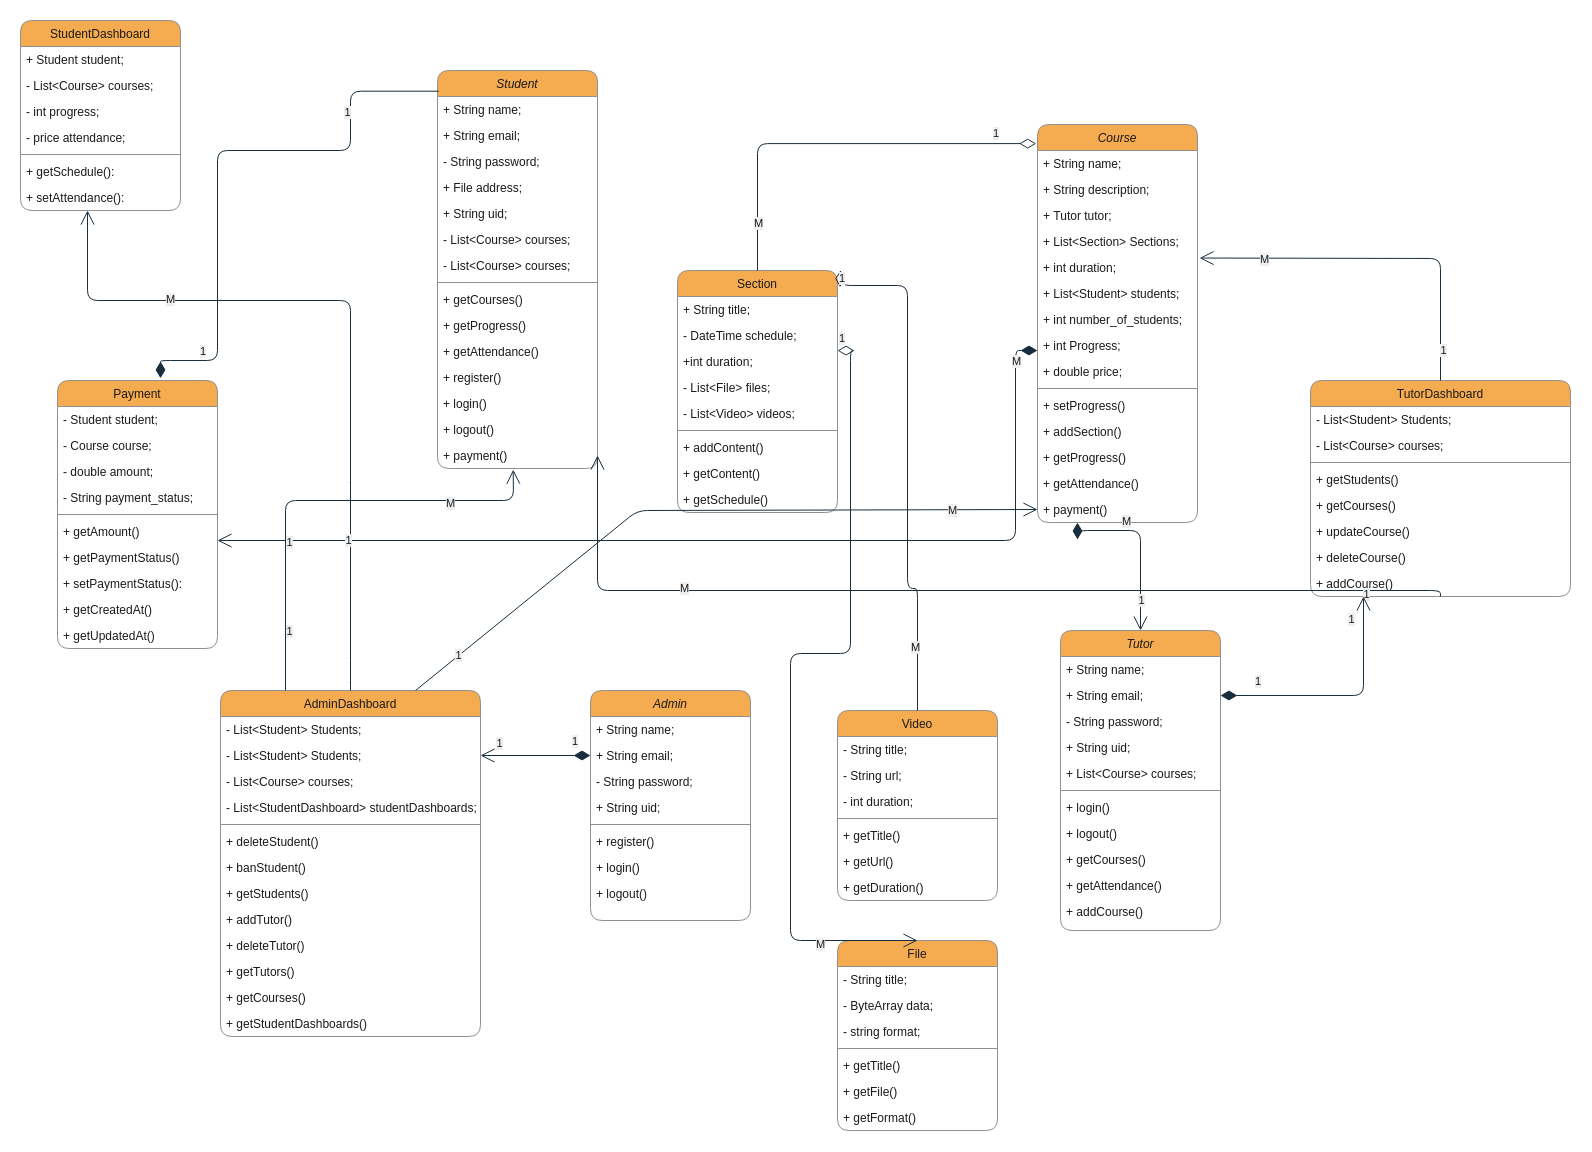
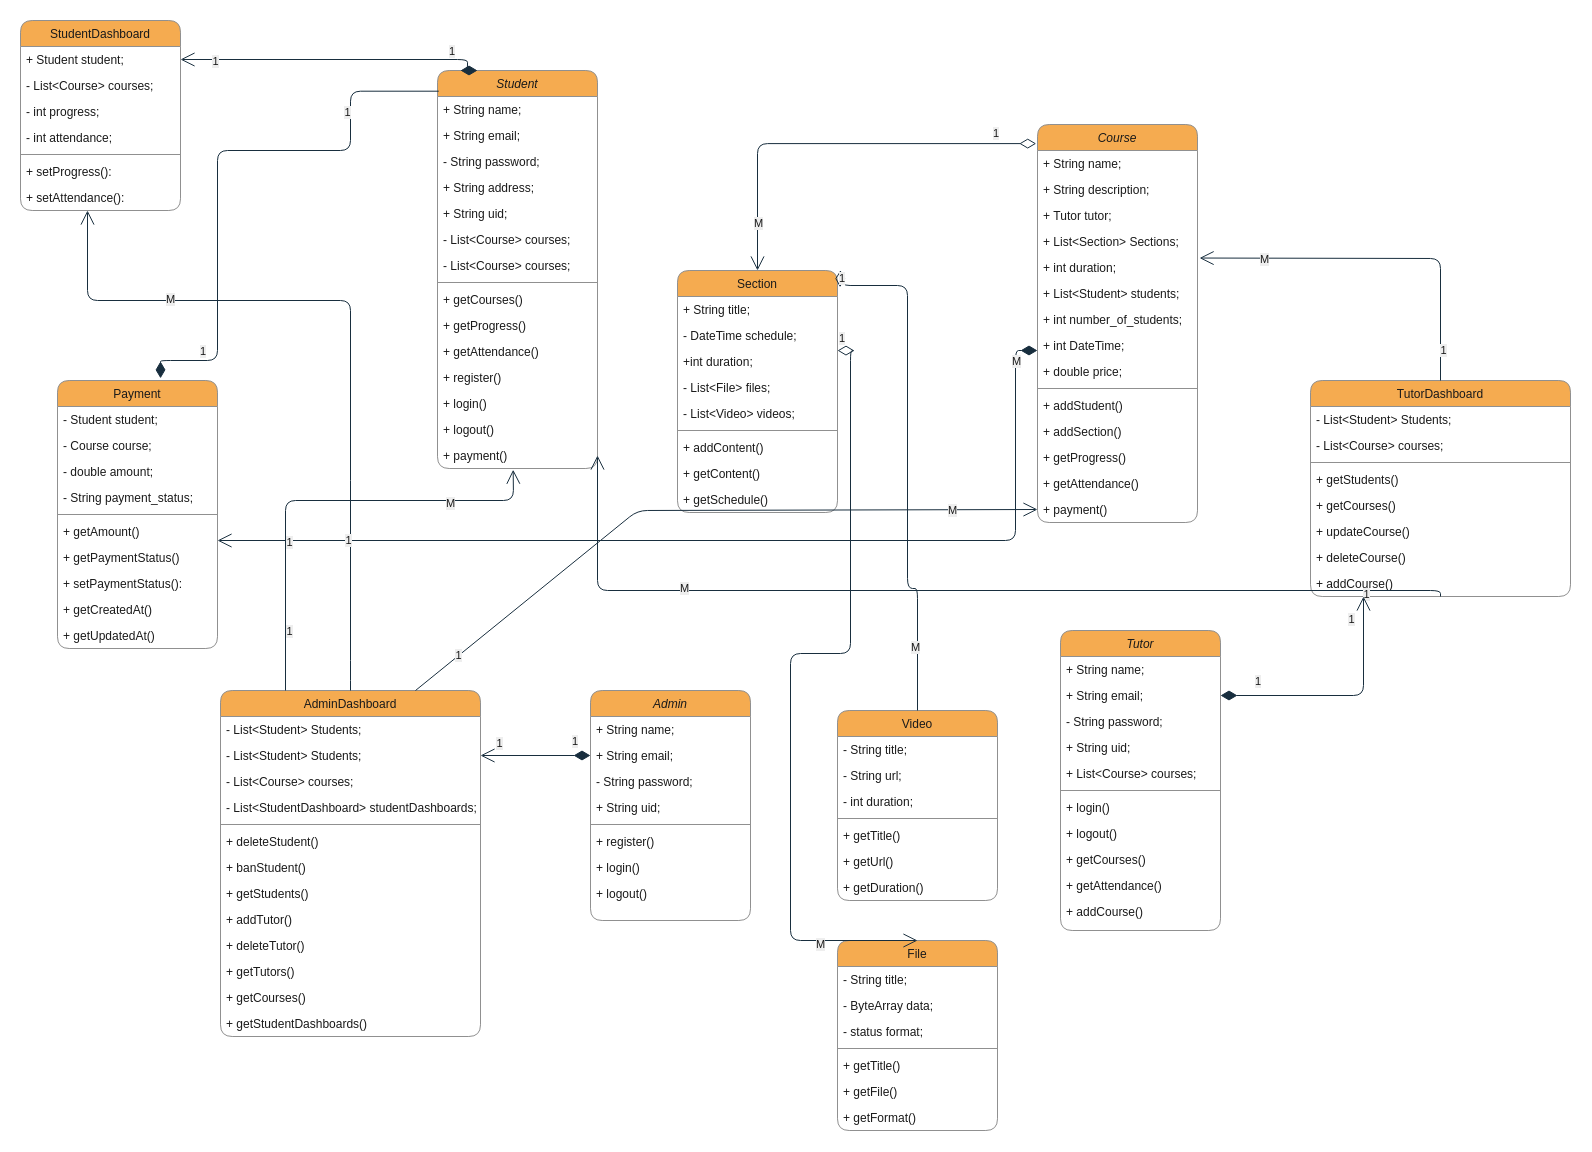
edge "+ Student student;" -- "Student": added, labels "1", "1"
node "- price attendance;": label "- price attendance;" -> "- int attendance;"
node "+ getSchedule():": label "+ getSchedule():" -> "+ setProgress():"
node "+ File address;": label "+ File address;" -> "+ String address;"
edge "Section" -> "Course": arrowhead none -> open
node "+ int Progress;": label "+ int Progress;" -> "+ int DateTime;"
node "+ setProgress()": label "+ setProgress()" -> "+ addStudent()"
edge "Course" -- "Tutor": removed, labels "M", "1"
node "- string format;": label "- string format;" -> "- status format;"
